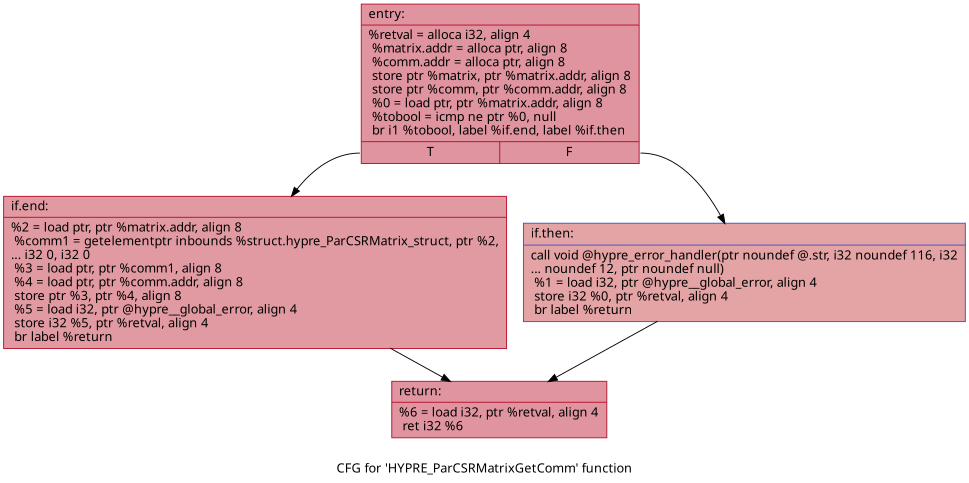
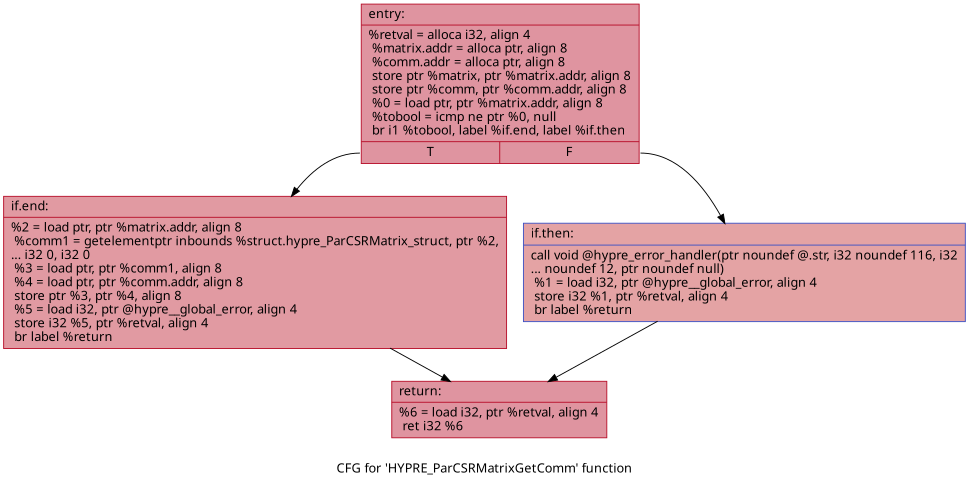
node "if.then:": text "store i32 %0, ptr %retval, align 4" -> "store i32 %1, ptr %retval, align 4"
